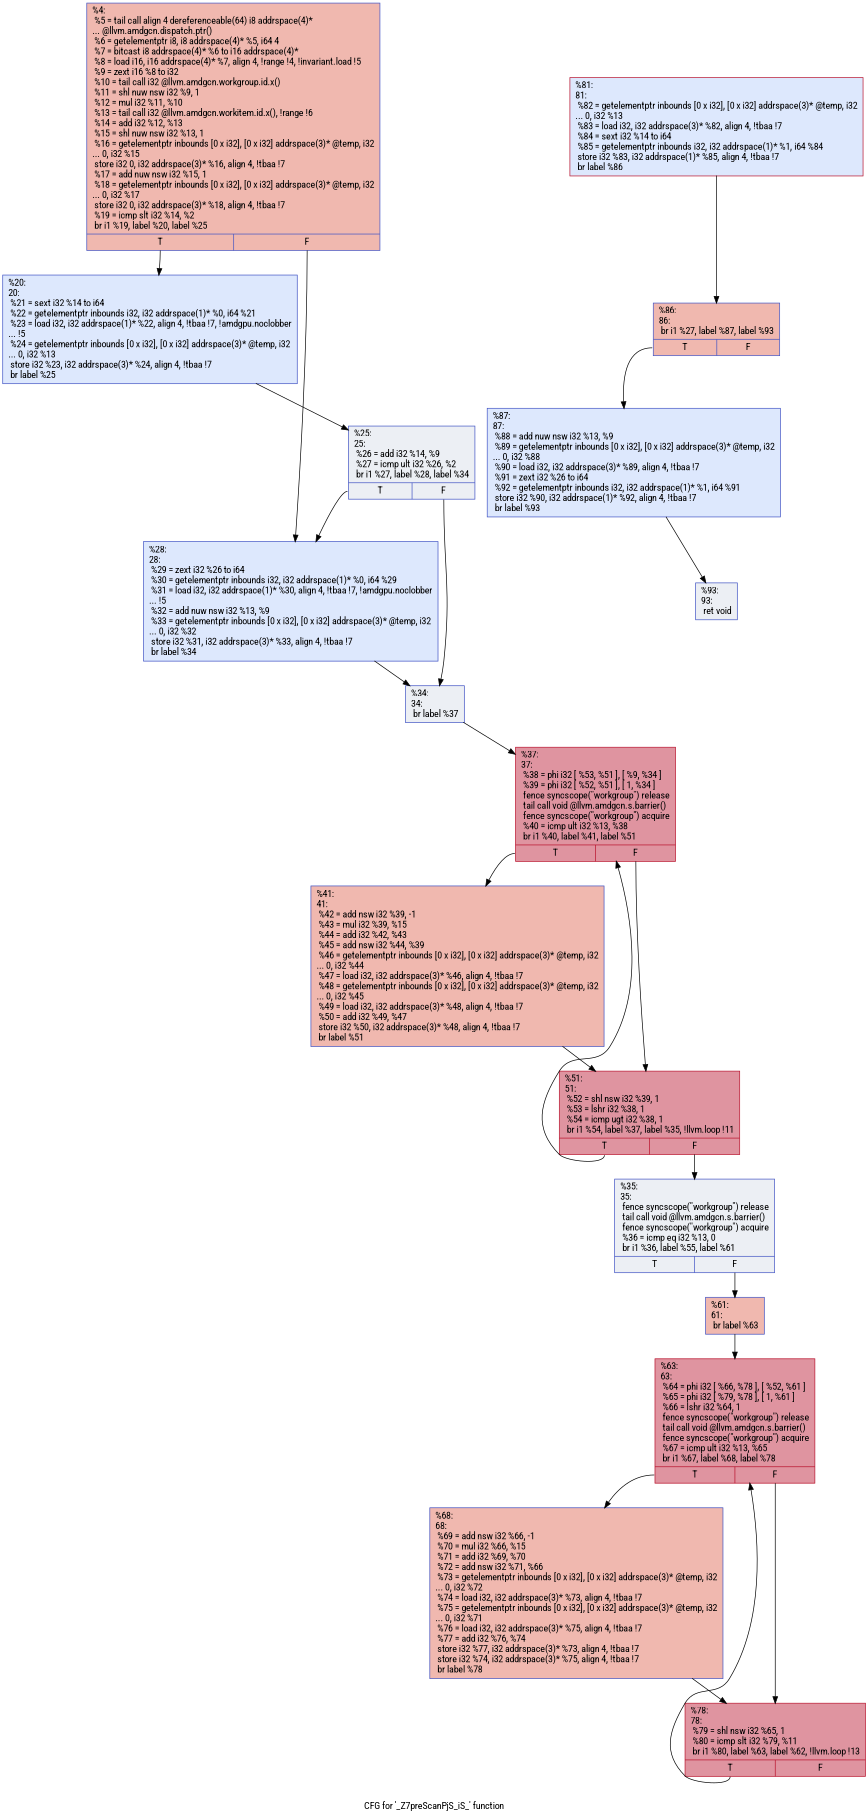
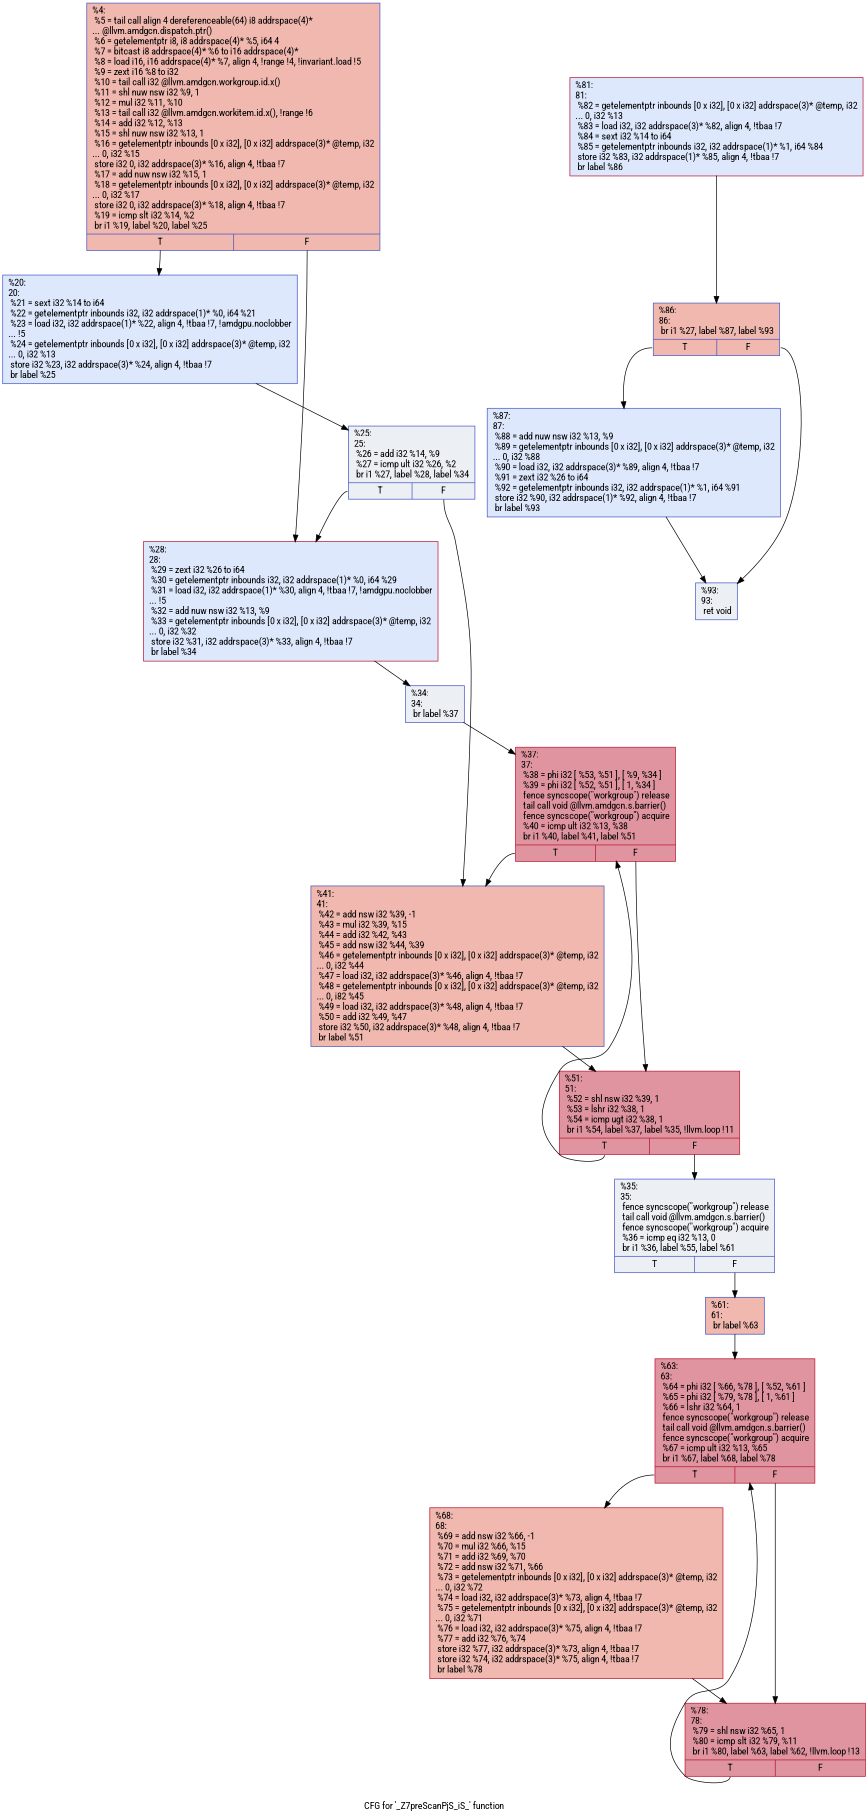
edge "%86:" -> "%93:": added
edge "%25:" -> "%34:": now "%25:" -> "%41:"
node "%28:": color #3d50c3ff -> #b70d28ff
node "%41:": text "... 0, i32 %45" -> "... 0, i82 %45"
node "%68:": color #3d50c3ff -> #b70d28ff
